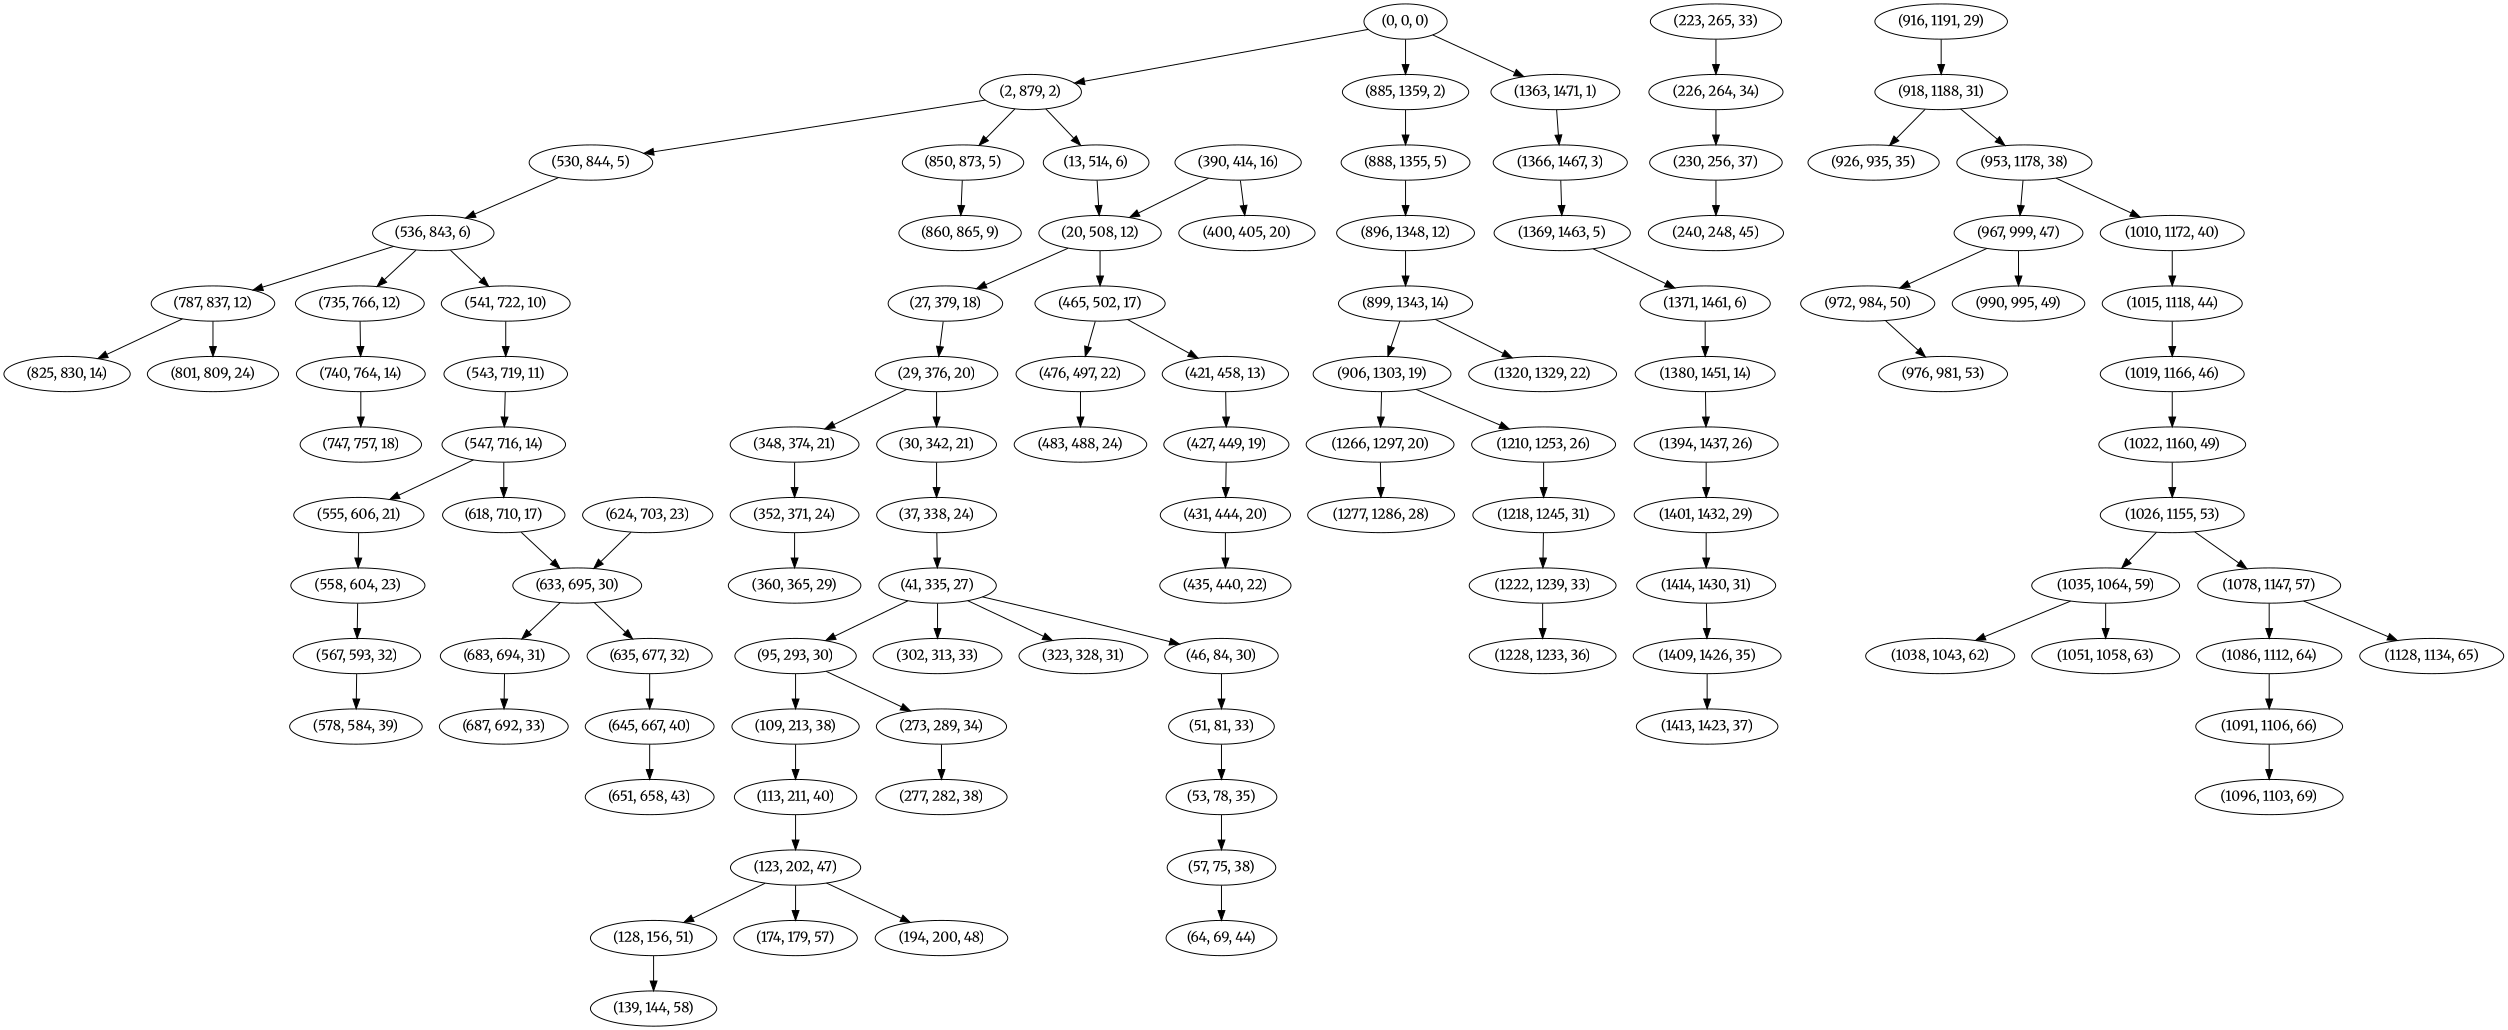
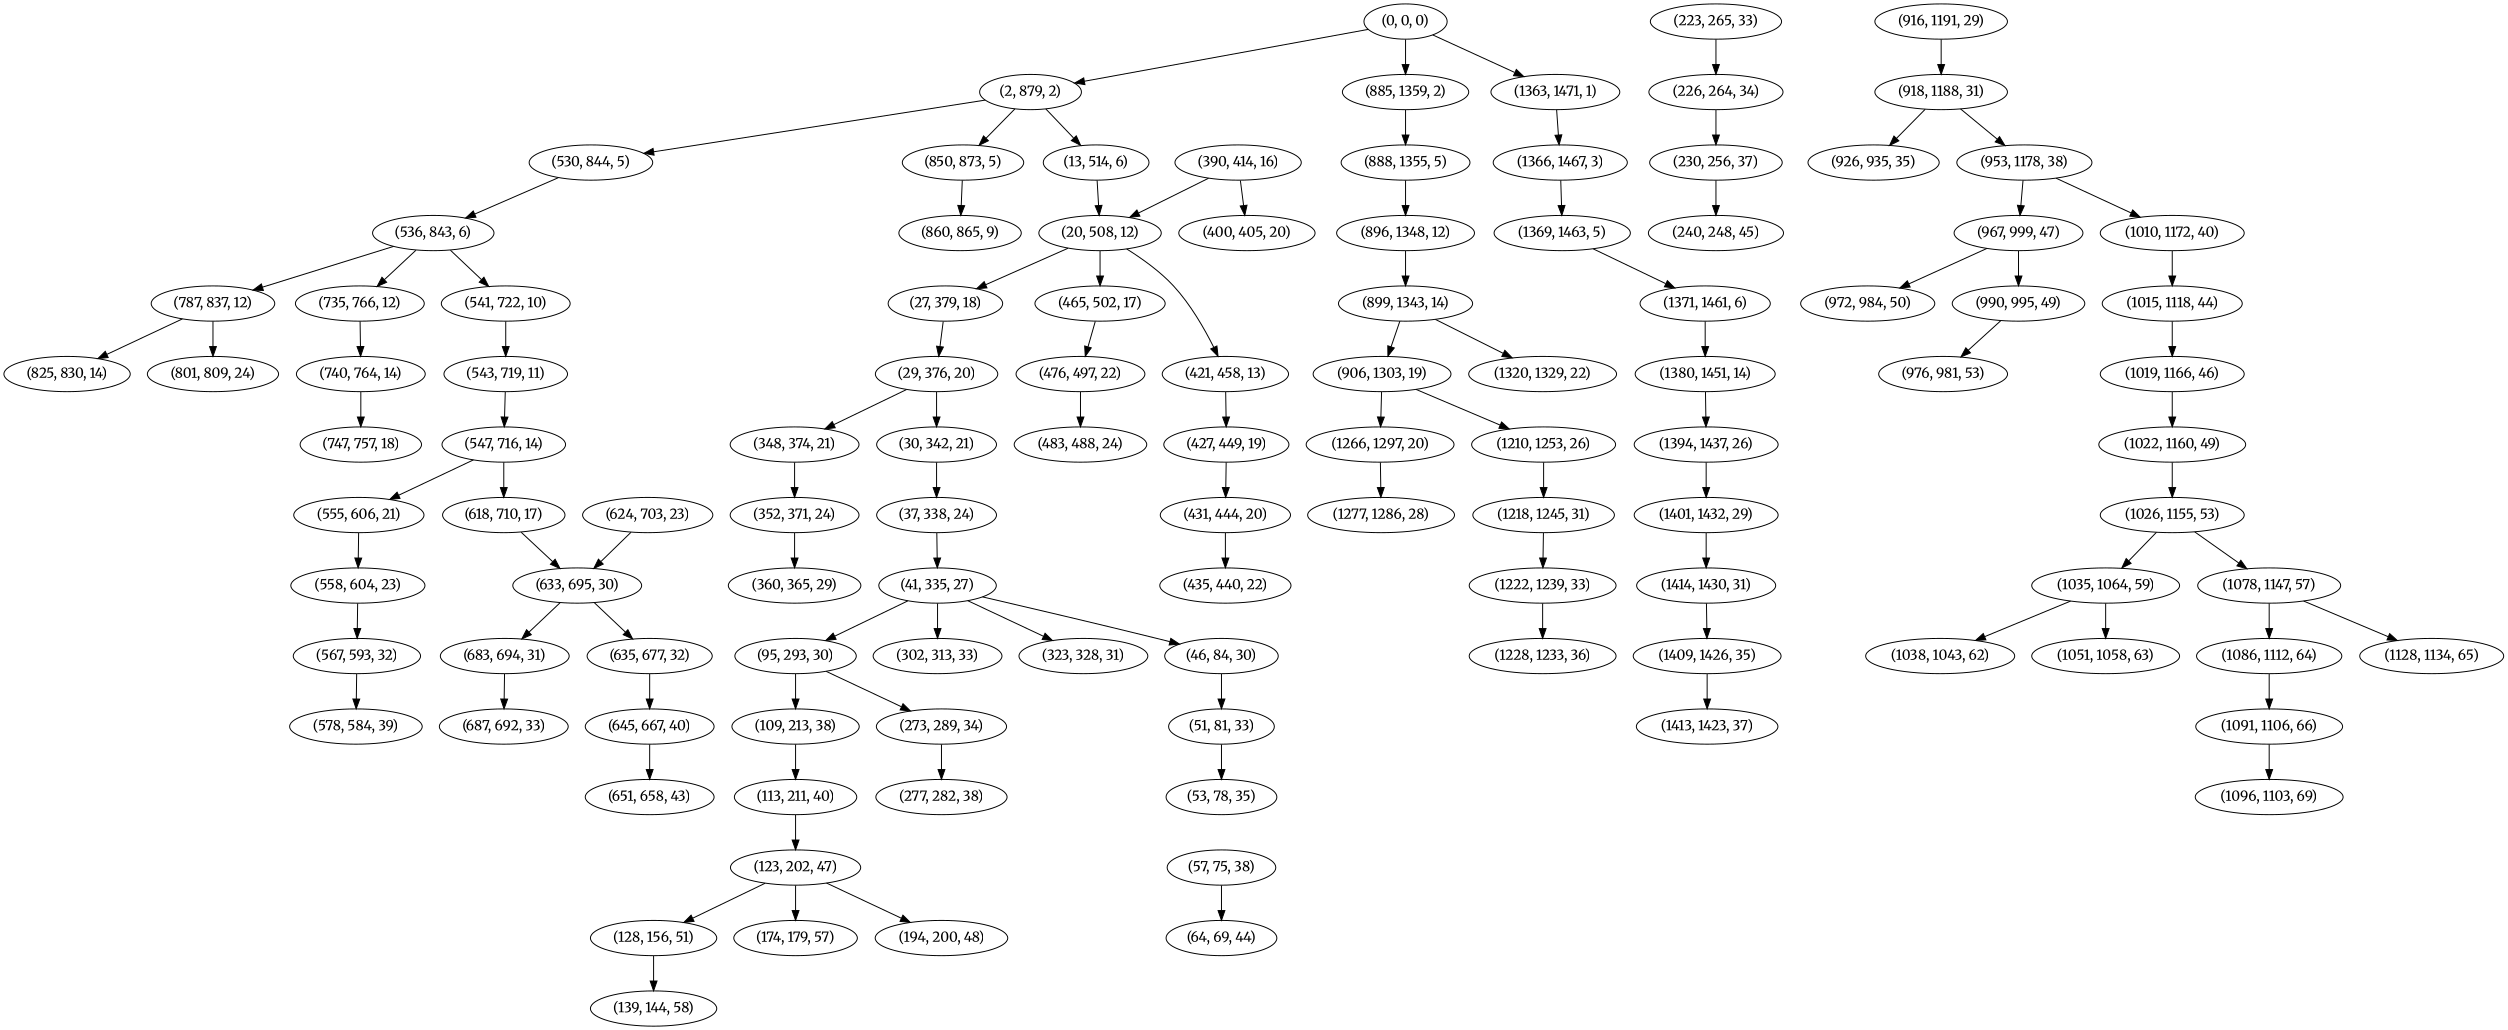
edge "(972, 984, 50)" -> "(976, 981, 53)": now "(990, 995, 49)" -> "(976, 981, 53)"
edge "(465, 502, 17)" -> "(421, 458, 13)": now "(20, 508, 12)" -> "(421, 458, 13)"
edge "(53, 78, 35)" -> "(57, 75, 38)": removed
